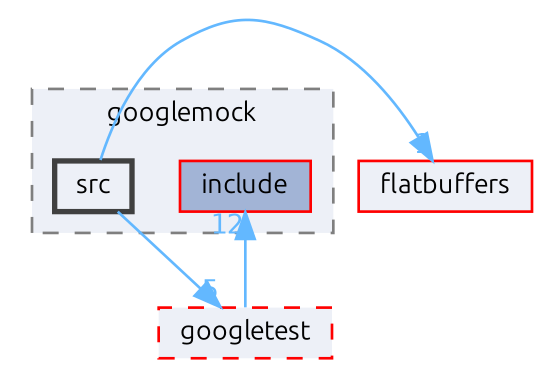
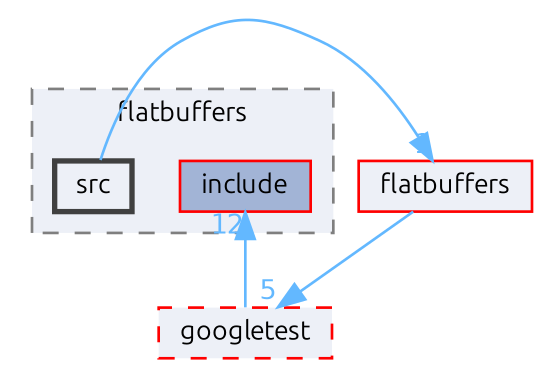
cluster "googlemock": label "googlemock" -> "flatbuffers"
edge "src" -> "googletest": now "flatbuffers" -> "googletest"
